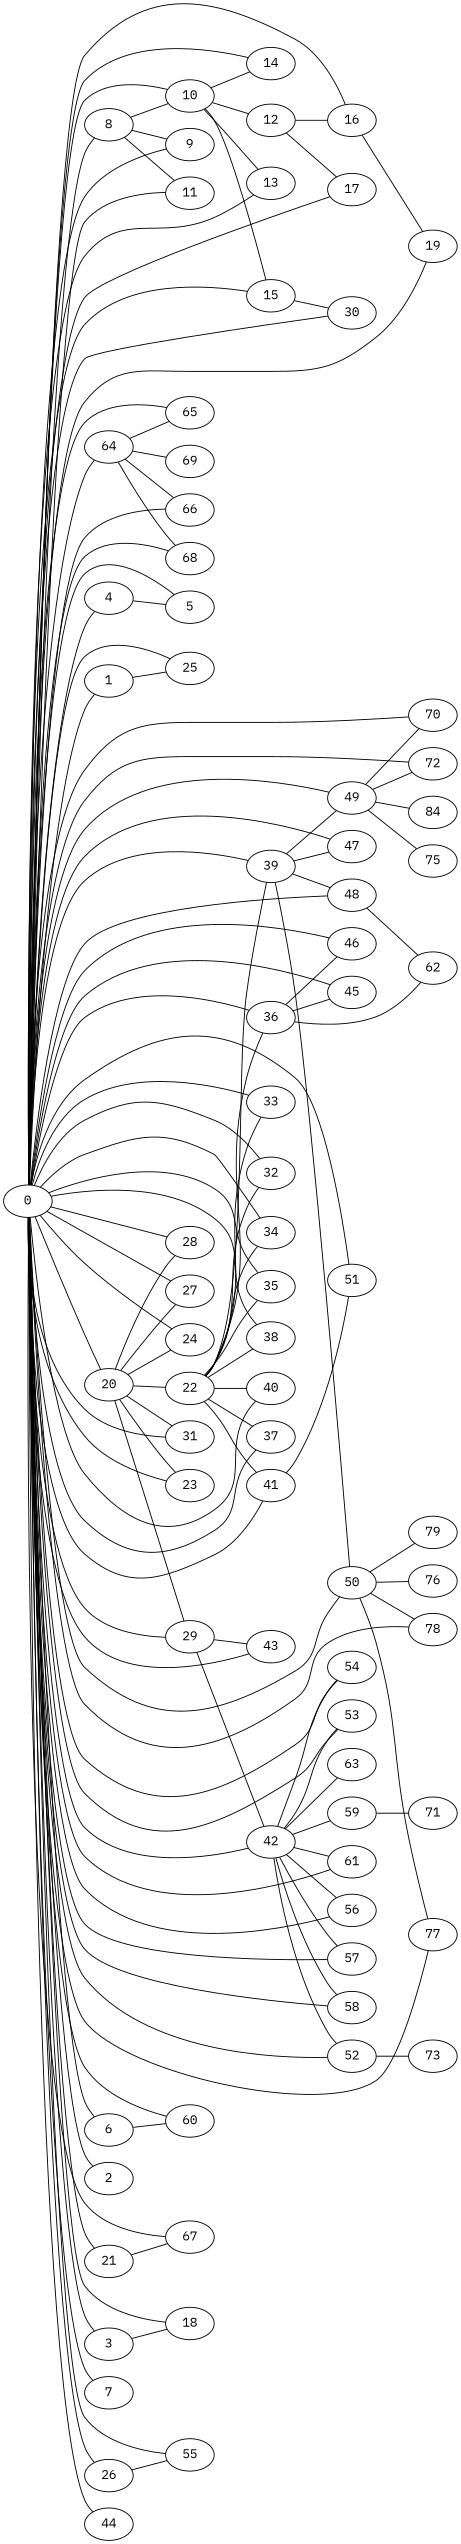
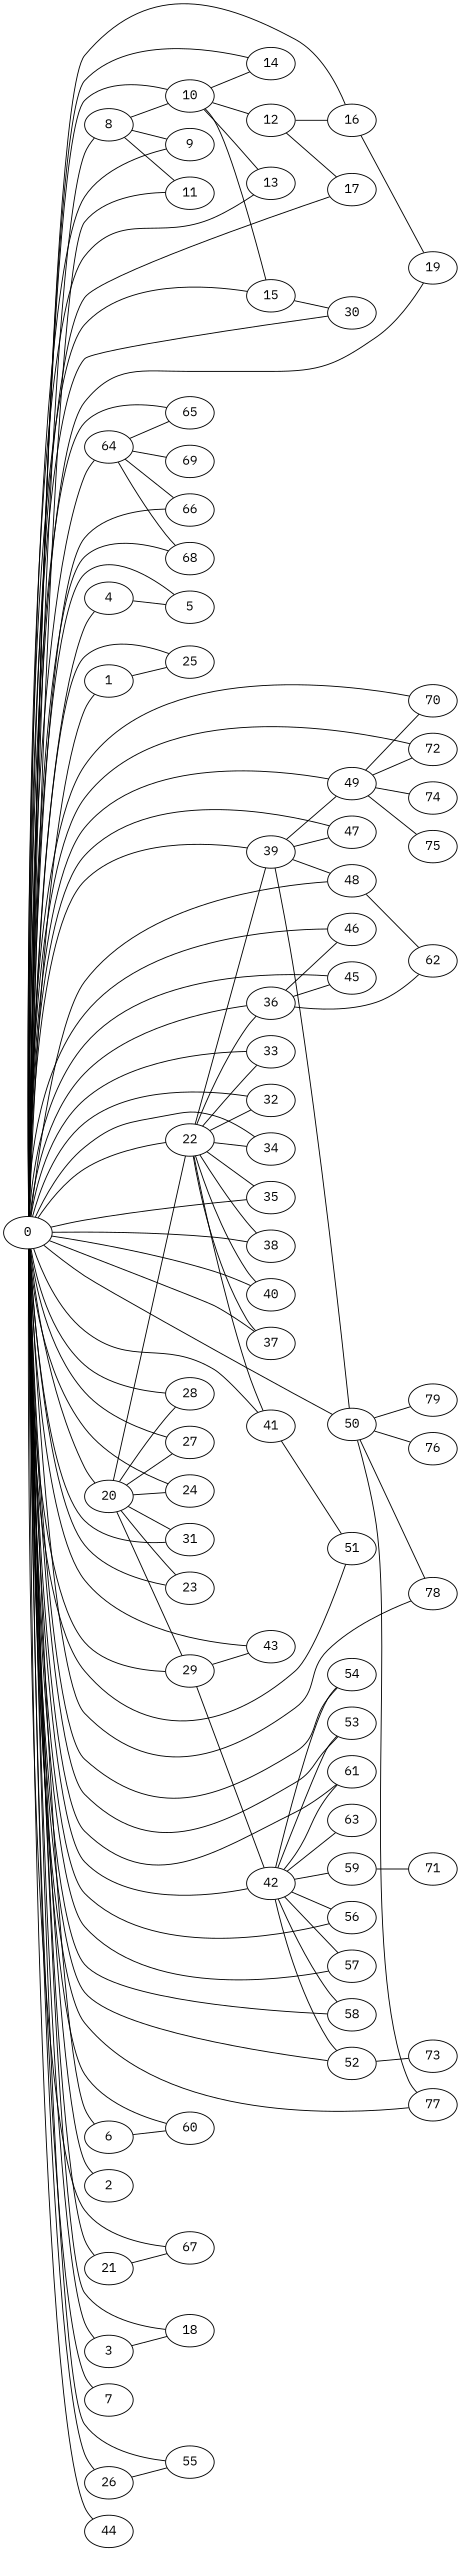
node "84": label "84" -> "74"
edge "22" -- "0": added
